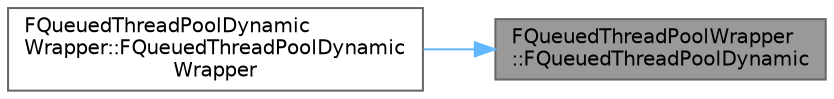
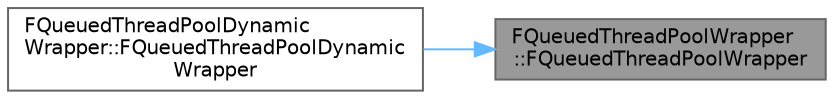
node "FQueuedThreadPoolWrapper ::FQueuedThreadPoolDynamic": label "FQueuedThreadPoolWrapper ::FQueuedThreadPoolDynamic" -> "FQueuedThreadPoolWrapper ::FQueuedThreadPoolWrapper"
